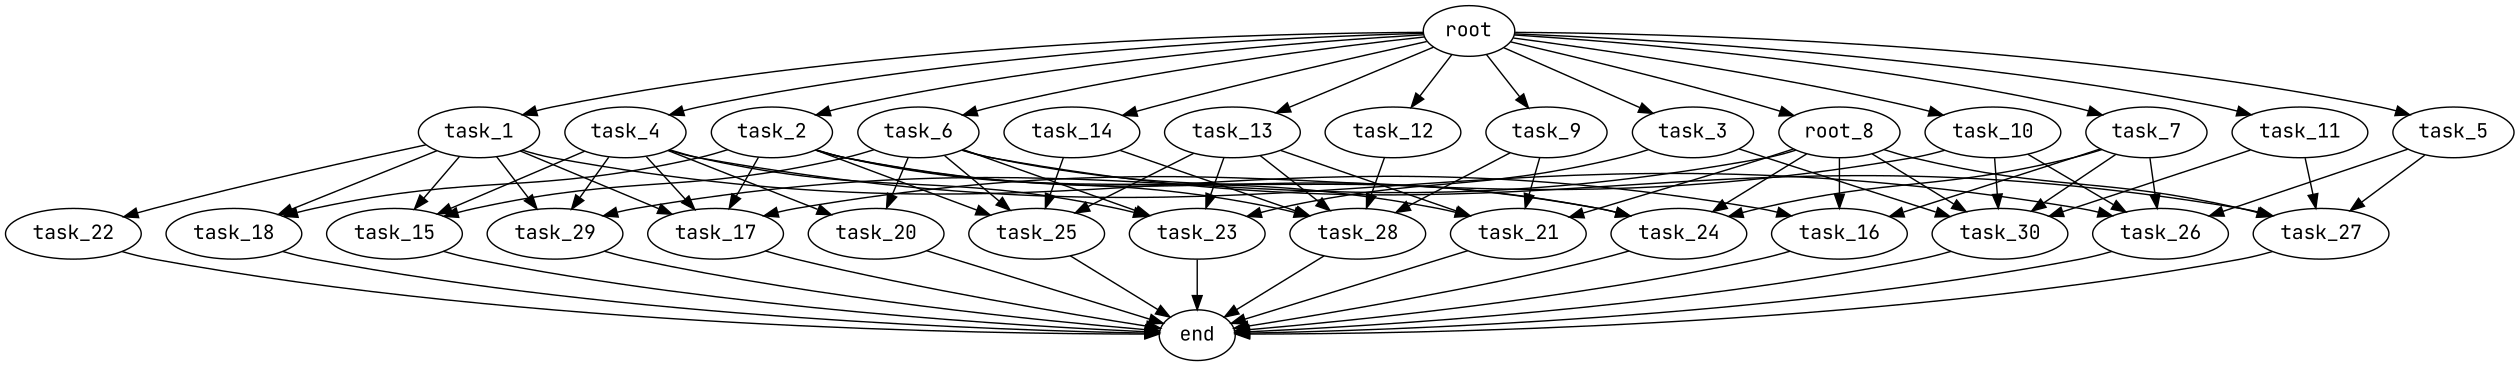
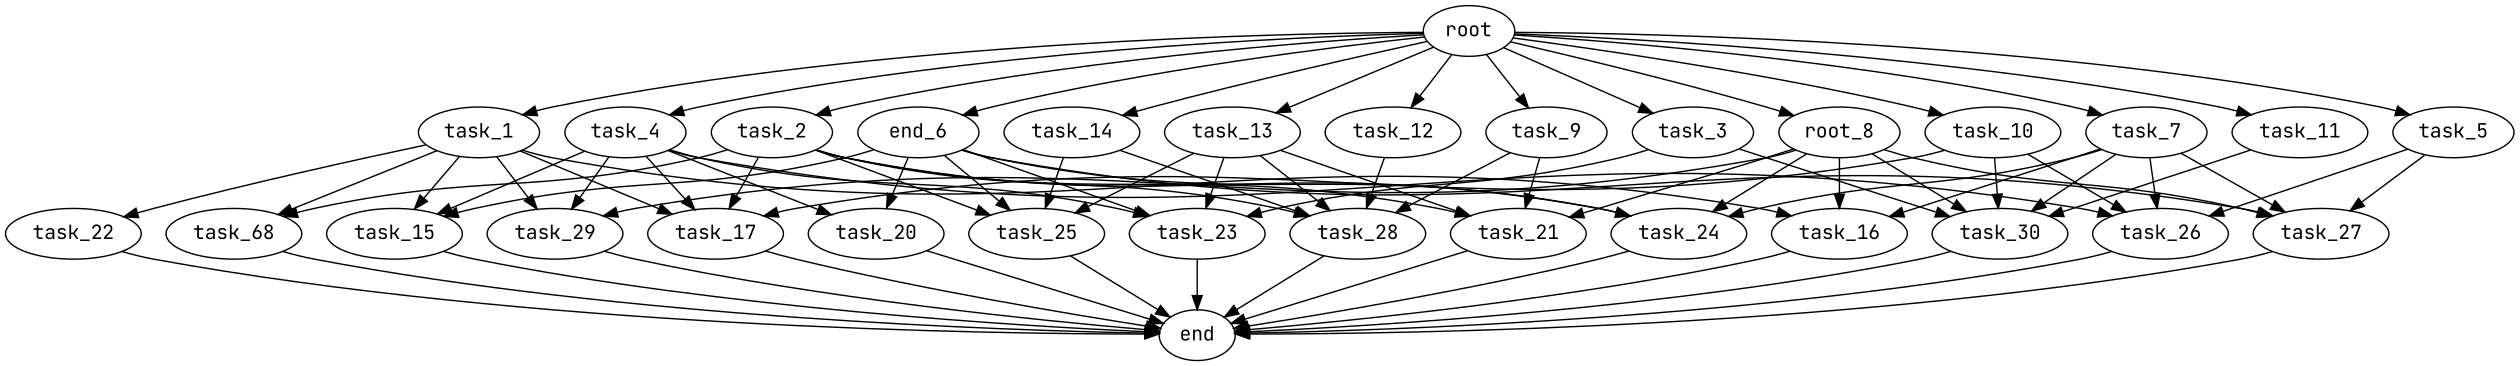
node "task_6": label "task_6" -> "end_6"
edge "task_11" -> "task_27": now "task_7" -> "task_27"
node "task_18": label "task_18" -> "task_68"
